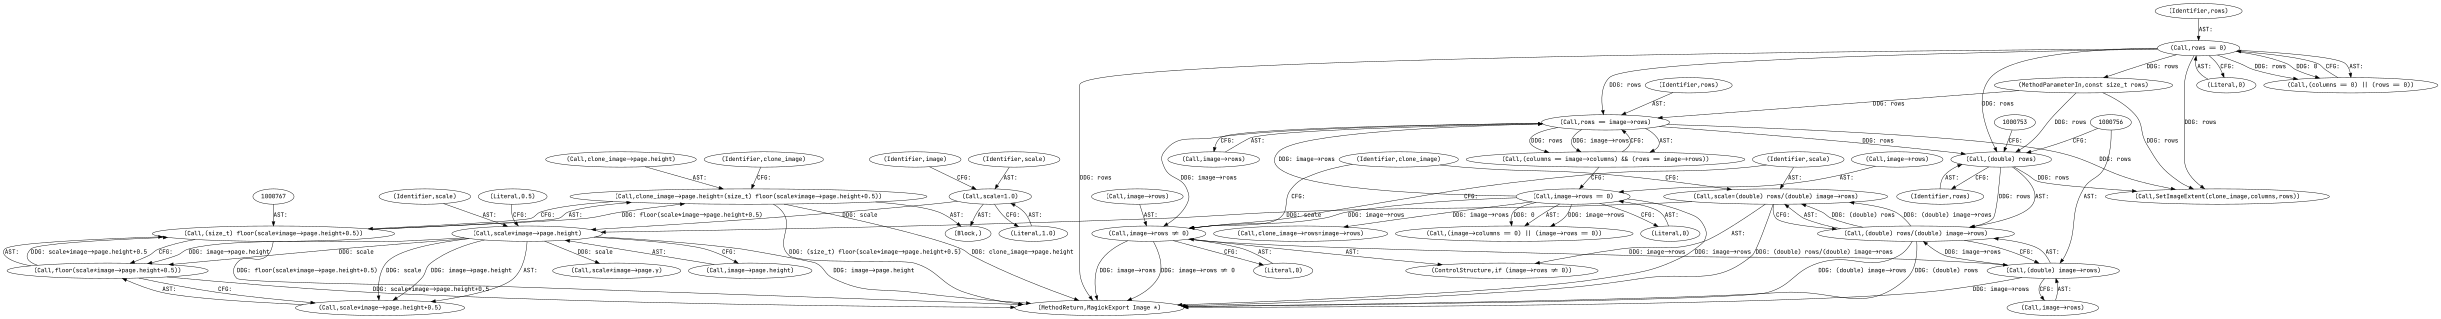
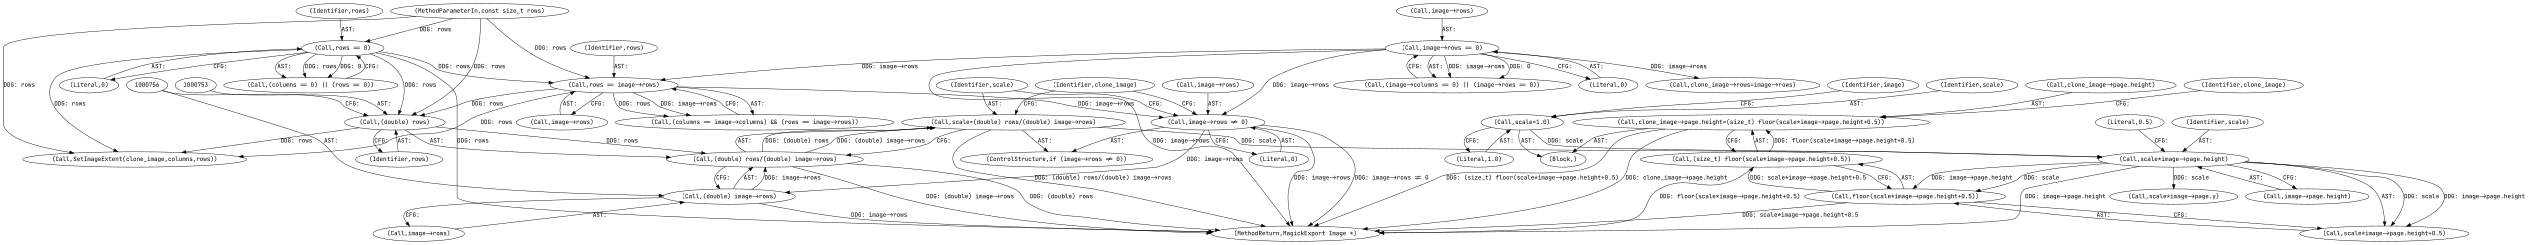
edge "(Call,rows == 0)" -> "(MethodParameterIn,const size_t rows)": reversed
edge "1000753" -> "(Call,(double) rows)": label "CFG: " -> "AST: "
edge "(Call,(columns == image->columns) && (rows == image->rows))" -> "(Call,image->rows == 0)": now "(Call,(image->columns == 0) || (image->rows == 0))" -> "(Call,image->rows == 0)"
node "1000767": removed
